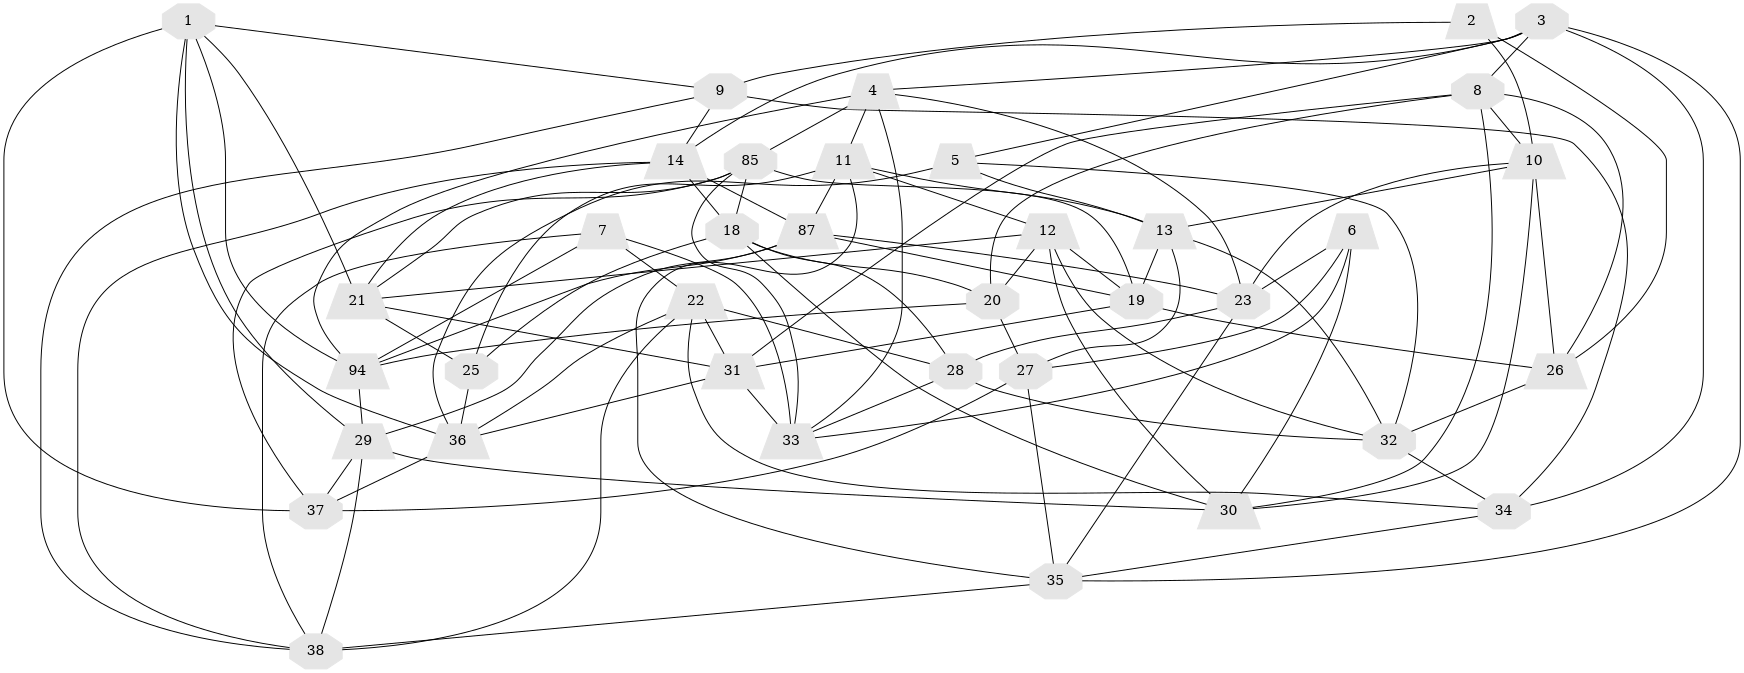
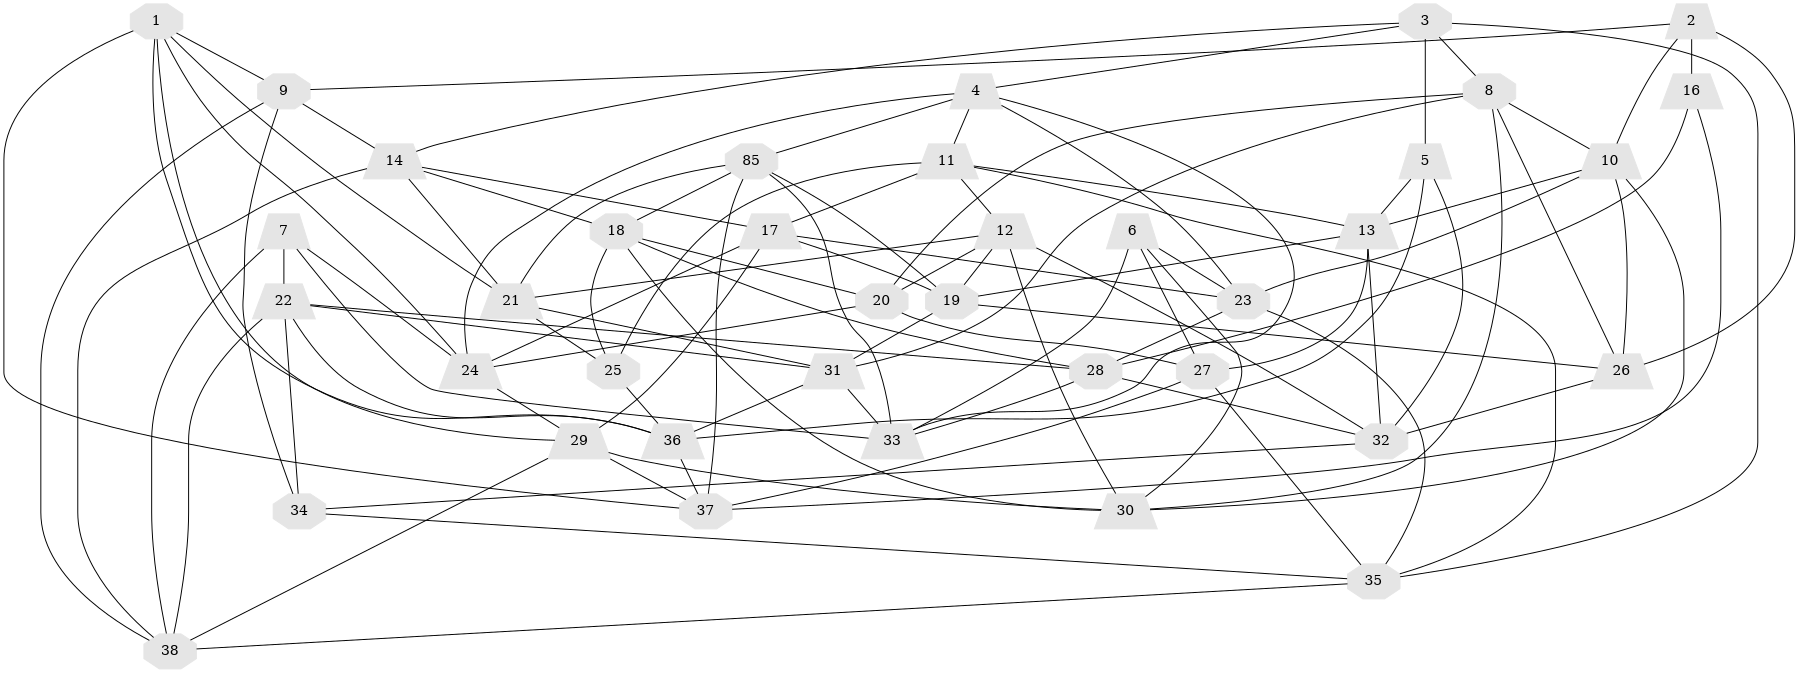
node "16": added
node "87": label "87" -> "17"
edge "3" -- "34": removed
node "94": label "94" -> "24"
